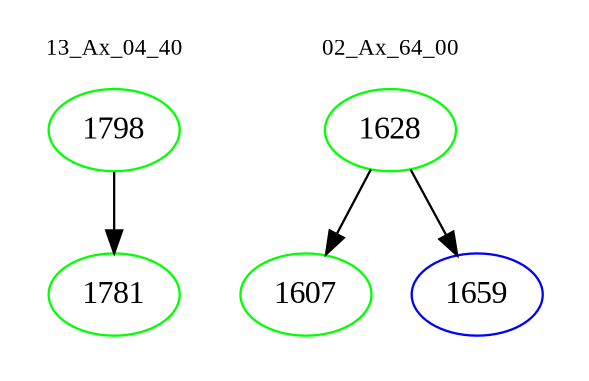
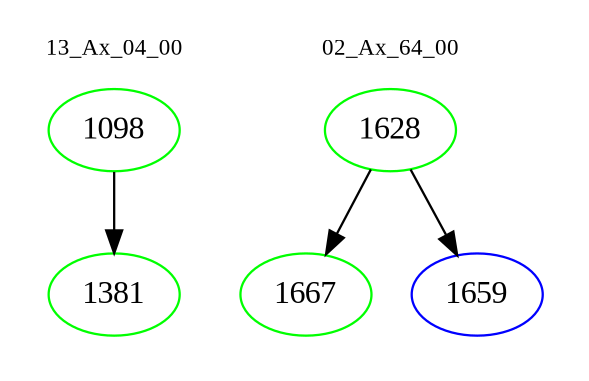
cluster "13_Ax_04_40": label "13_Ax_04_40" -> "13_Ax_04_00"
node "1798": label "1798" -> "1098"
node "1781": label "1781" -> "1381"
node "1607": label "1607" -> "1667"
